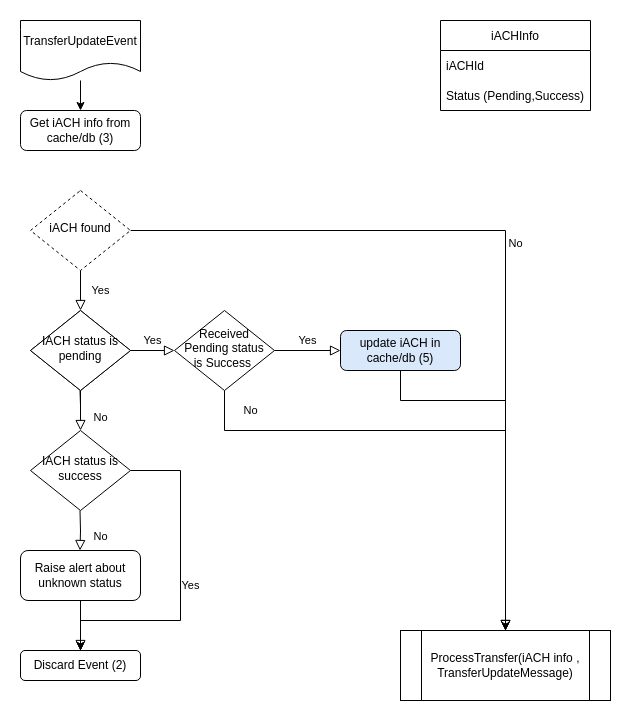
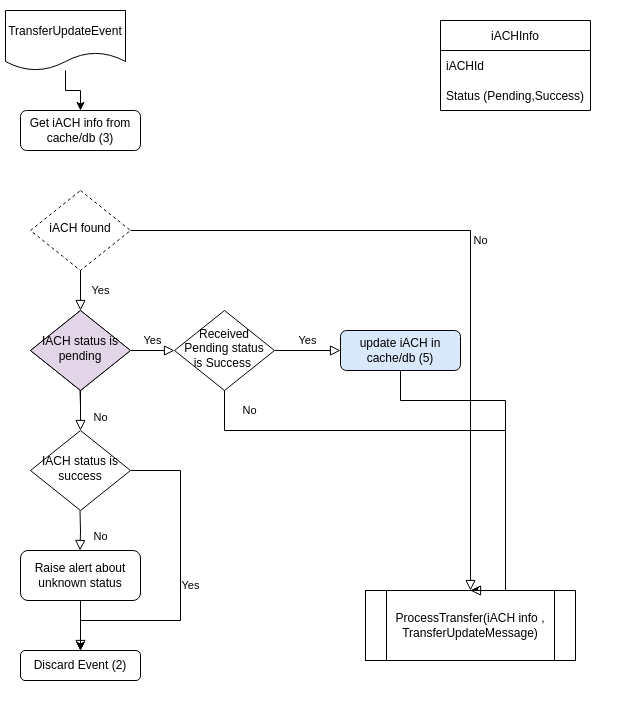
node "TransferUpdateEvent": moved (81, 51) -> (66, 41)
node "IACH status is pending": fillcolor #ffffff -> #e1d5e7
node "ProcessTransfer(iACH info , TransferUpdateMessage)": moved (506, 666) -> (471, 626)
